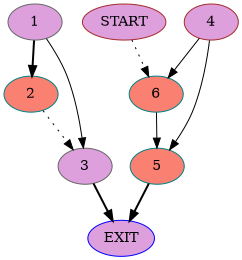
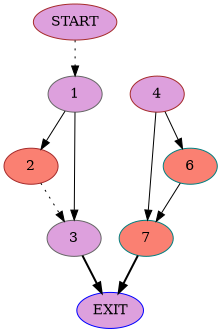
edge "1" -> "2": style bold -> solid
edge "START" -> "6": now "START" -> "1"
node "2": color teal -> brown
node "5": label "5" -> "7"
